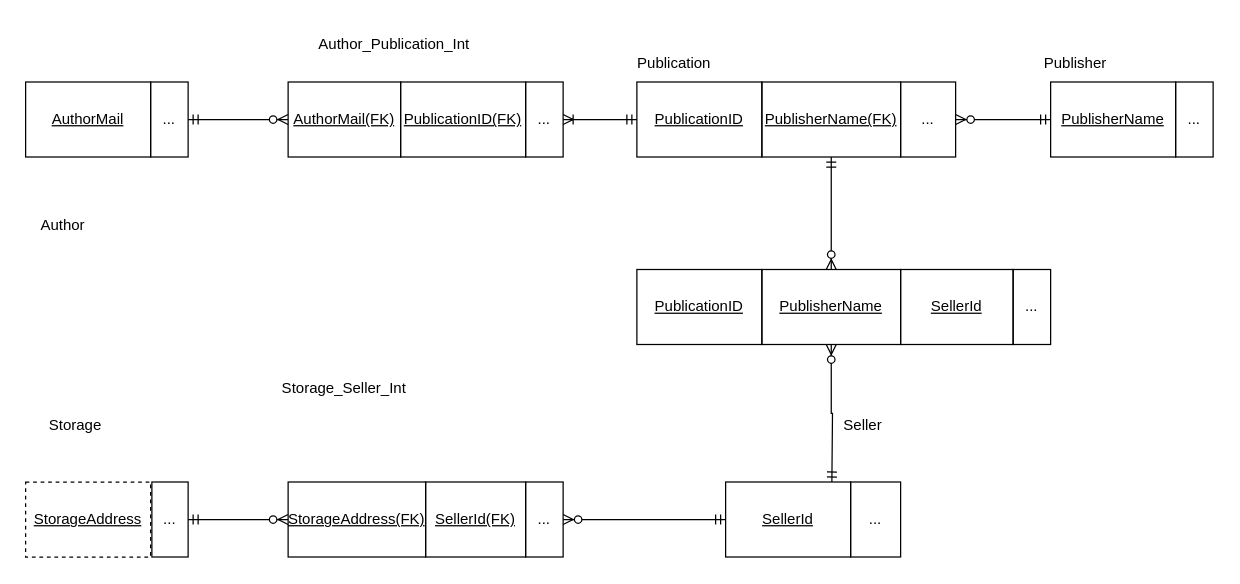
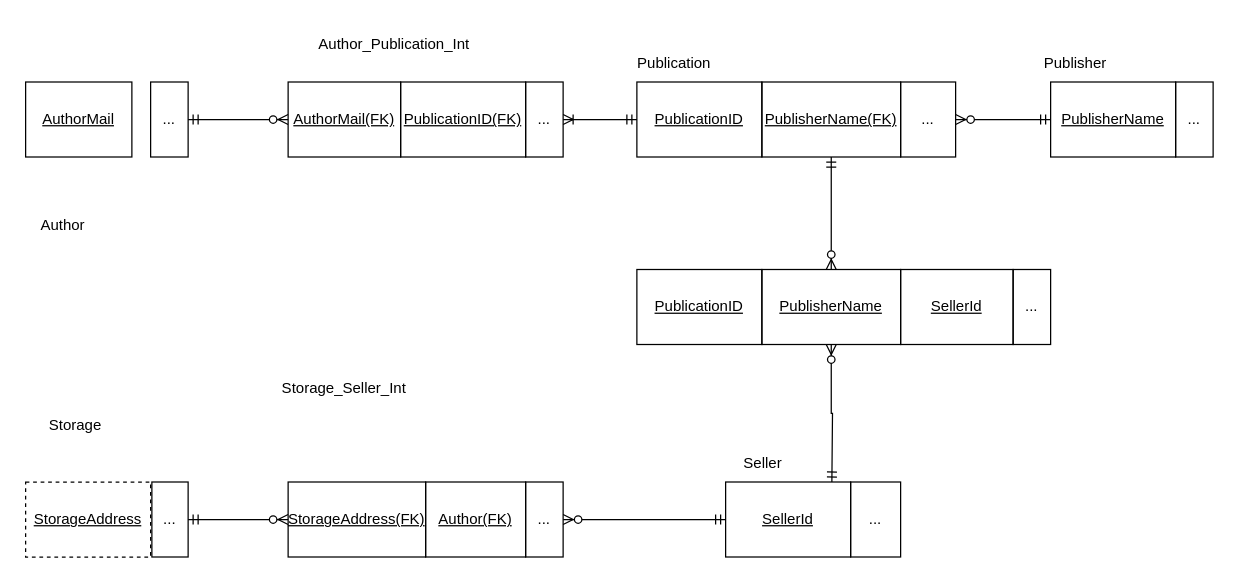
node "AuthorMail": size 125x75 -> 106x75
node "Seller": moved (863, 426) -> (763, 463)
node "SellerId(FK)": label "SellerId(FK)" -> "Author(FK)"
